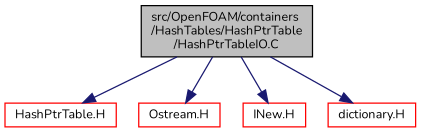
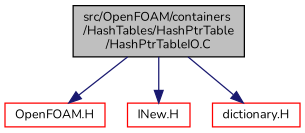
node "HashPtrTable.H": removed
node "Ostream.H": label "Ostream.H" -> "OpenFOAM.H"
